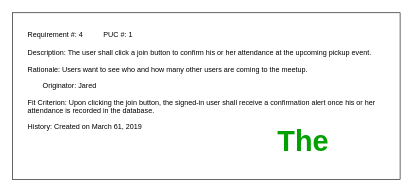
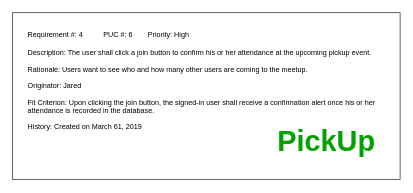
node "PUC #: 1": label "PUC #: 1" -> "PUC #: 6"
node "Priority: High": added
node "Originator: Jared": moved (72, 86) -> (57, 86)
node "The": label "The" -> "PickUp"
